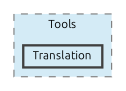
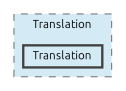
cluster "Tools": label "Tools" -> "Translation"
